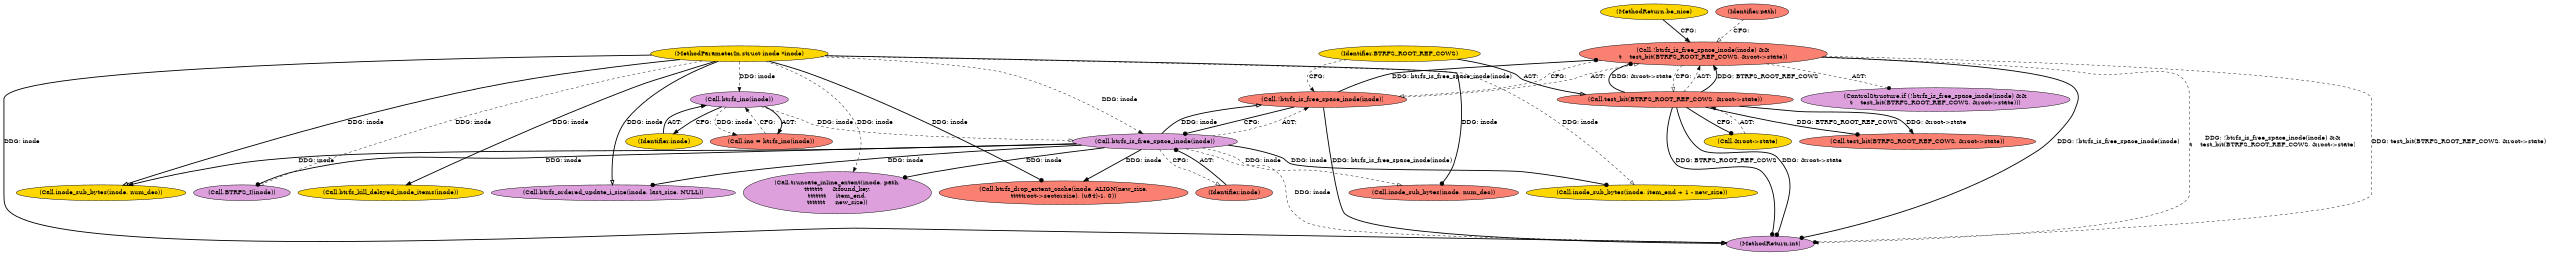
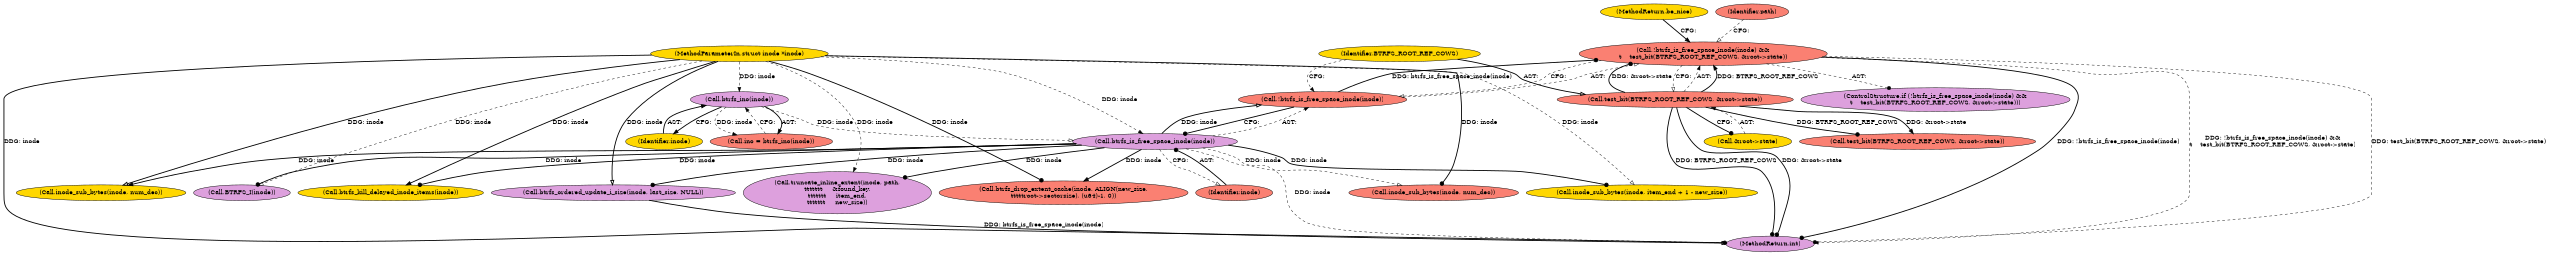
edge "(Call,btrfs_is_free_space_inode(inode))" -> "(Call,btrfs_kill_delayed_inode_items(inode))": added, label "DDG: inode"
edge "(Call,!btrfs_is_free_space_inode(inode))" -> "(MethodReturn,int)": now "(Call,btrfs_ordered_update_i_size(inode, last_size, NULL))" -> "(MethodReturn,int)"
edge "(MethodParameterIn,struct inode *inode)" -> "(MethodReturn,int)": arrowhead onormal -> dot
